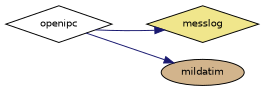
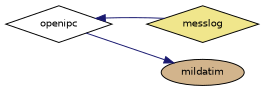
edge "openipc" -> "messlog": reversed
